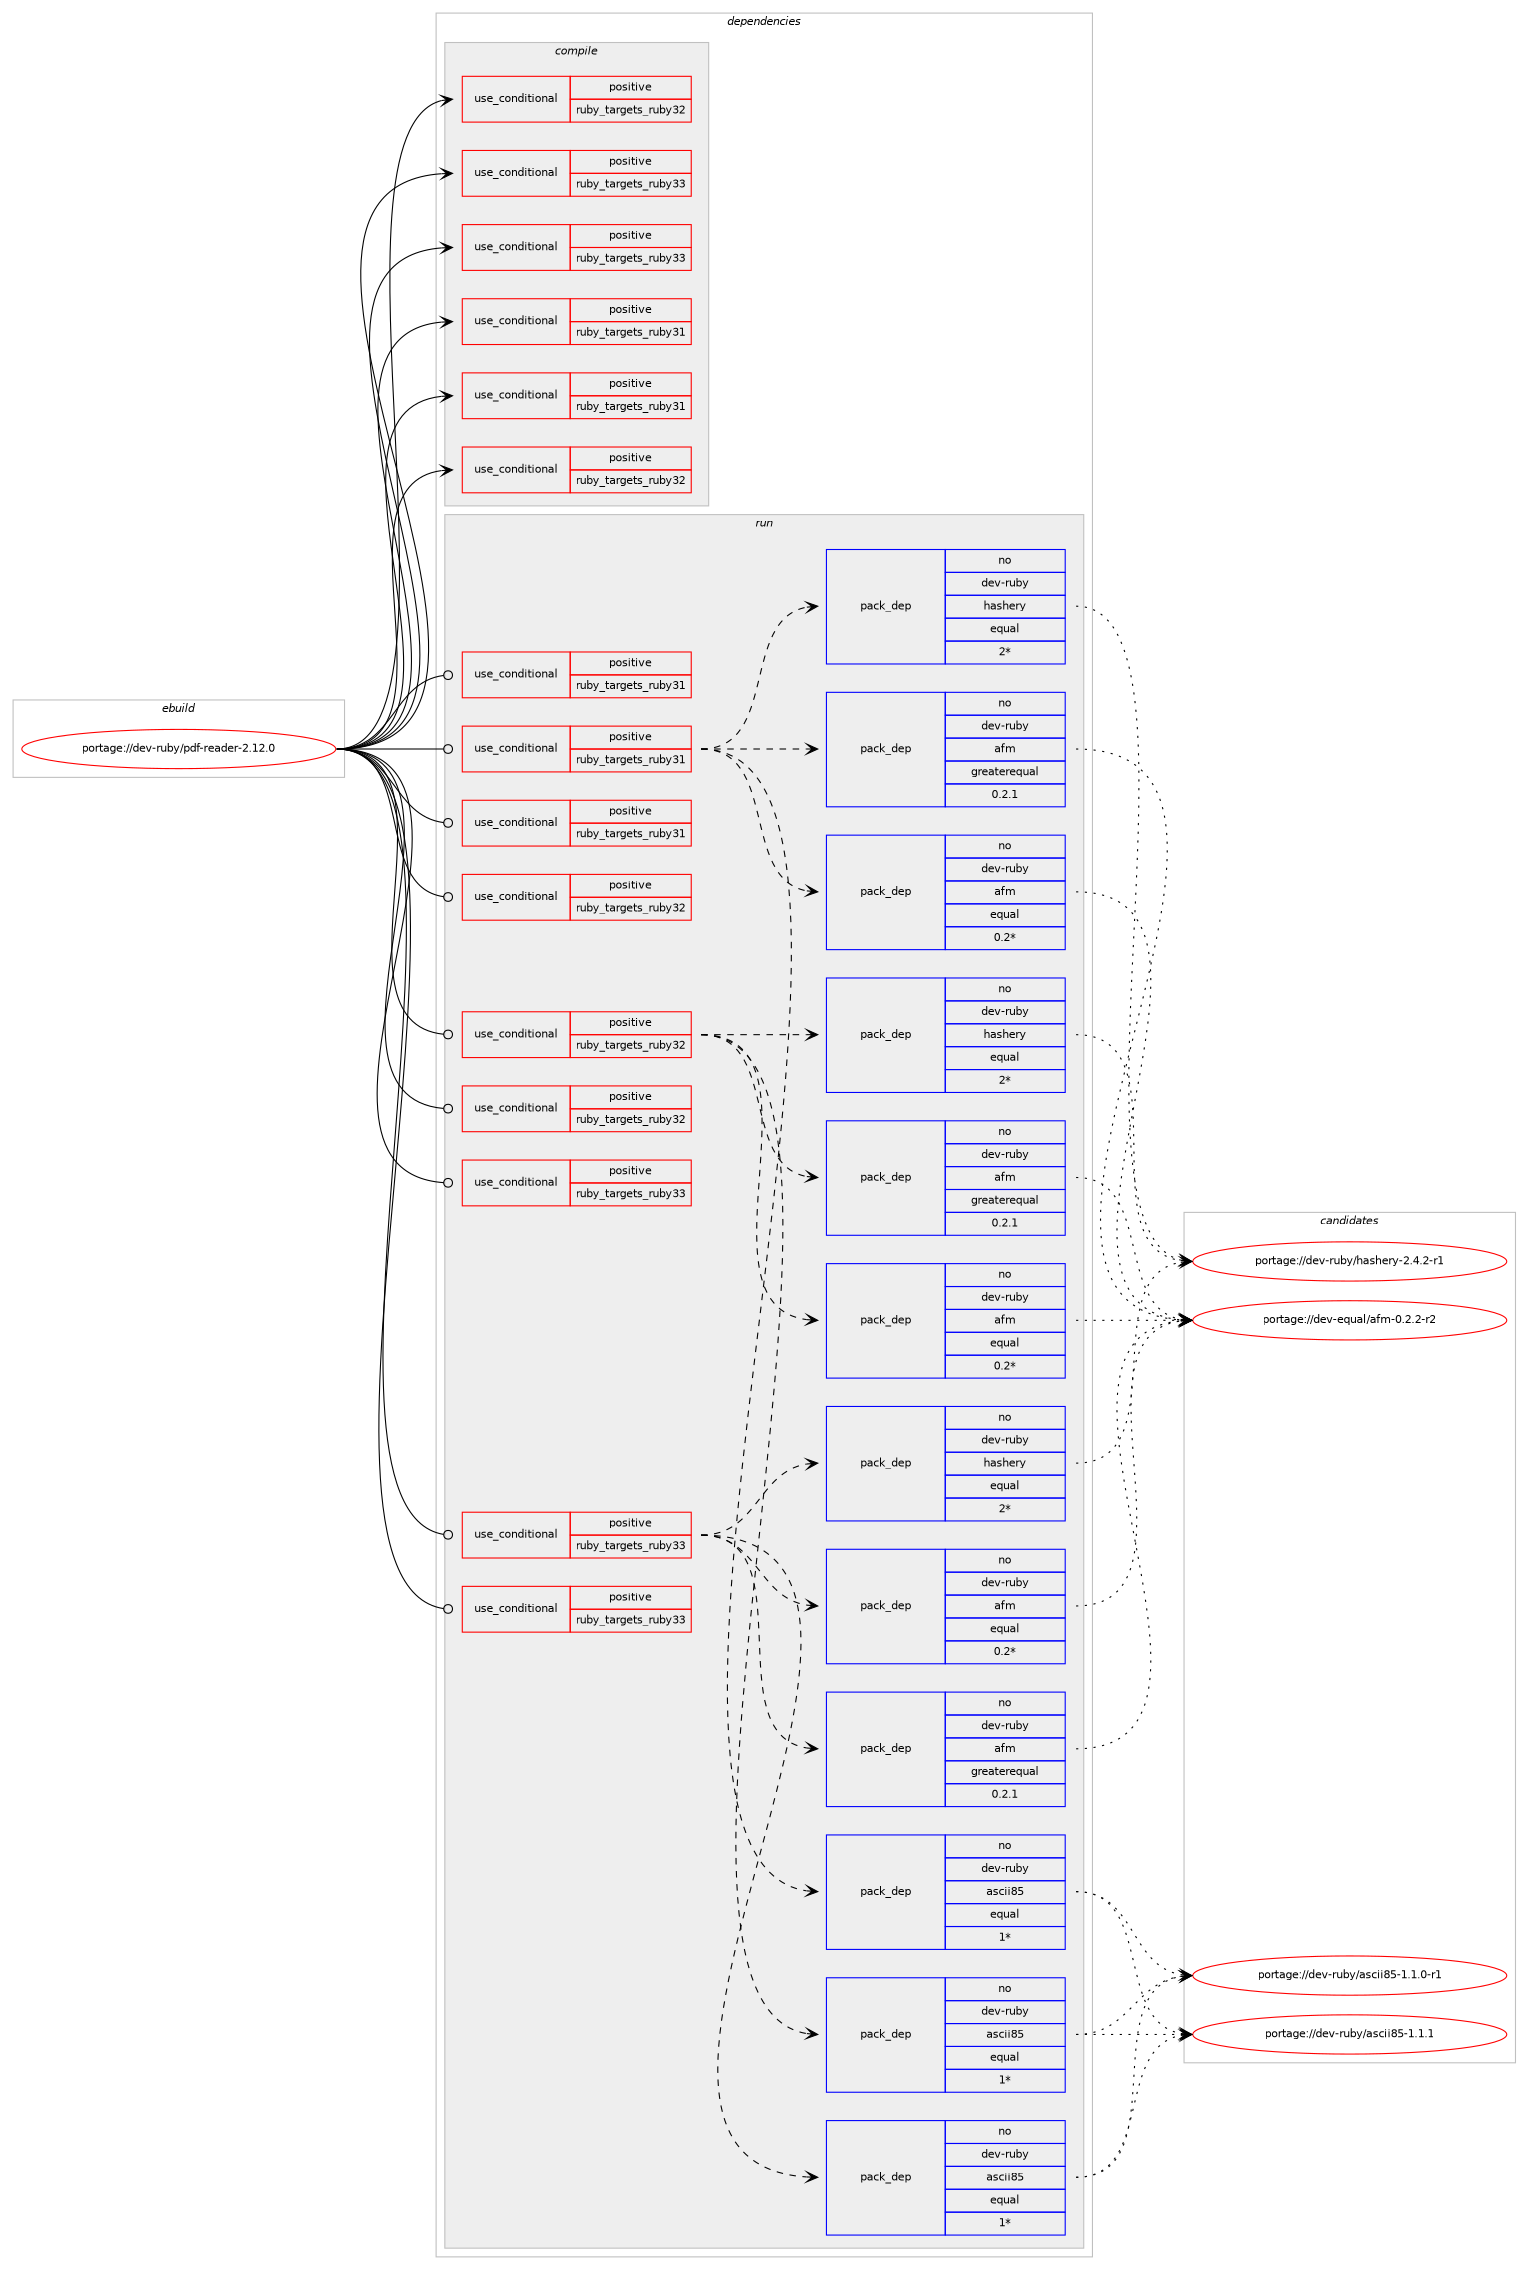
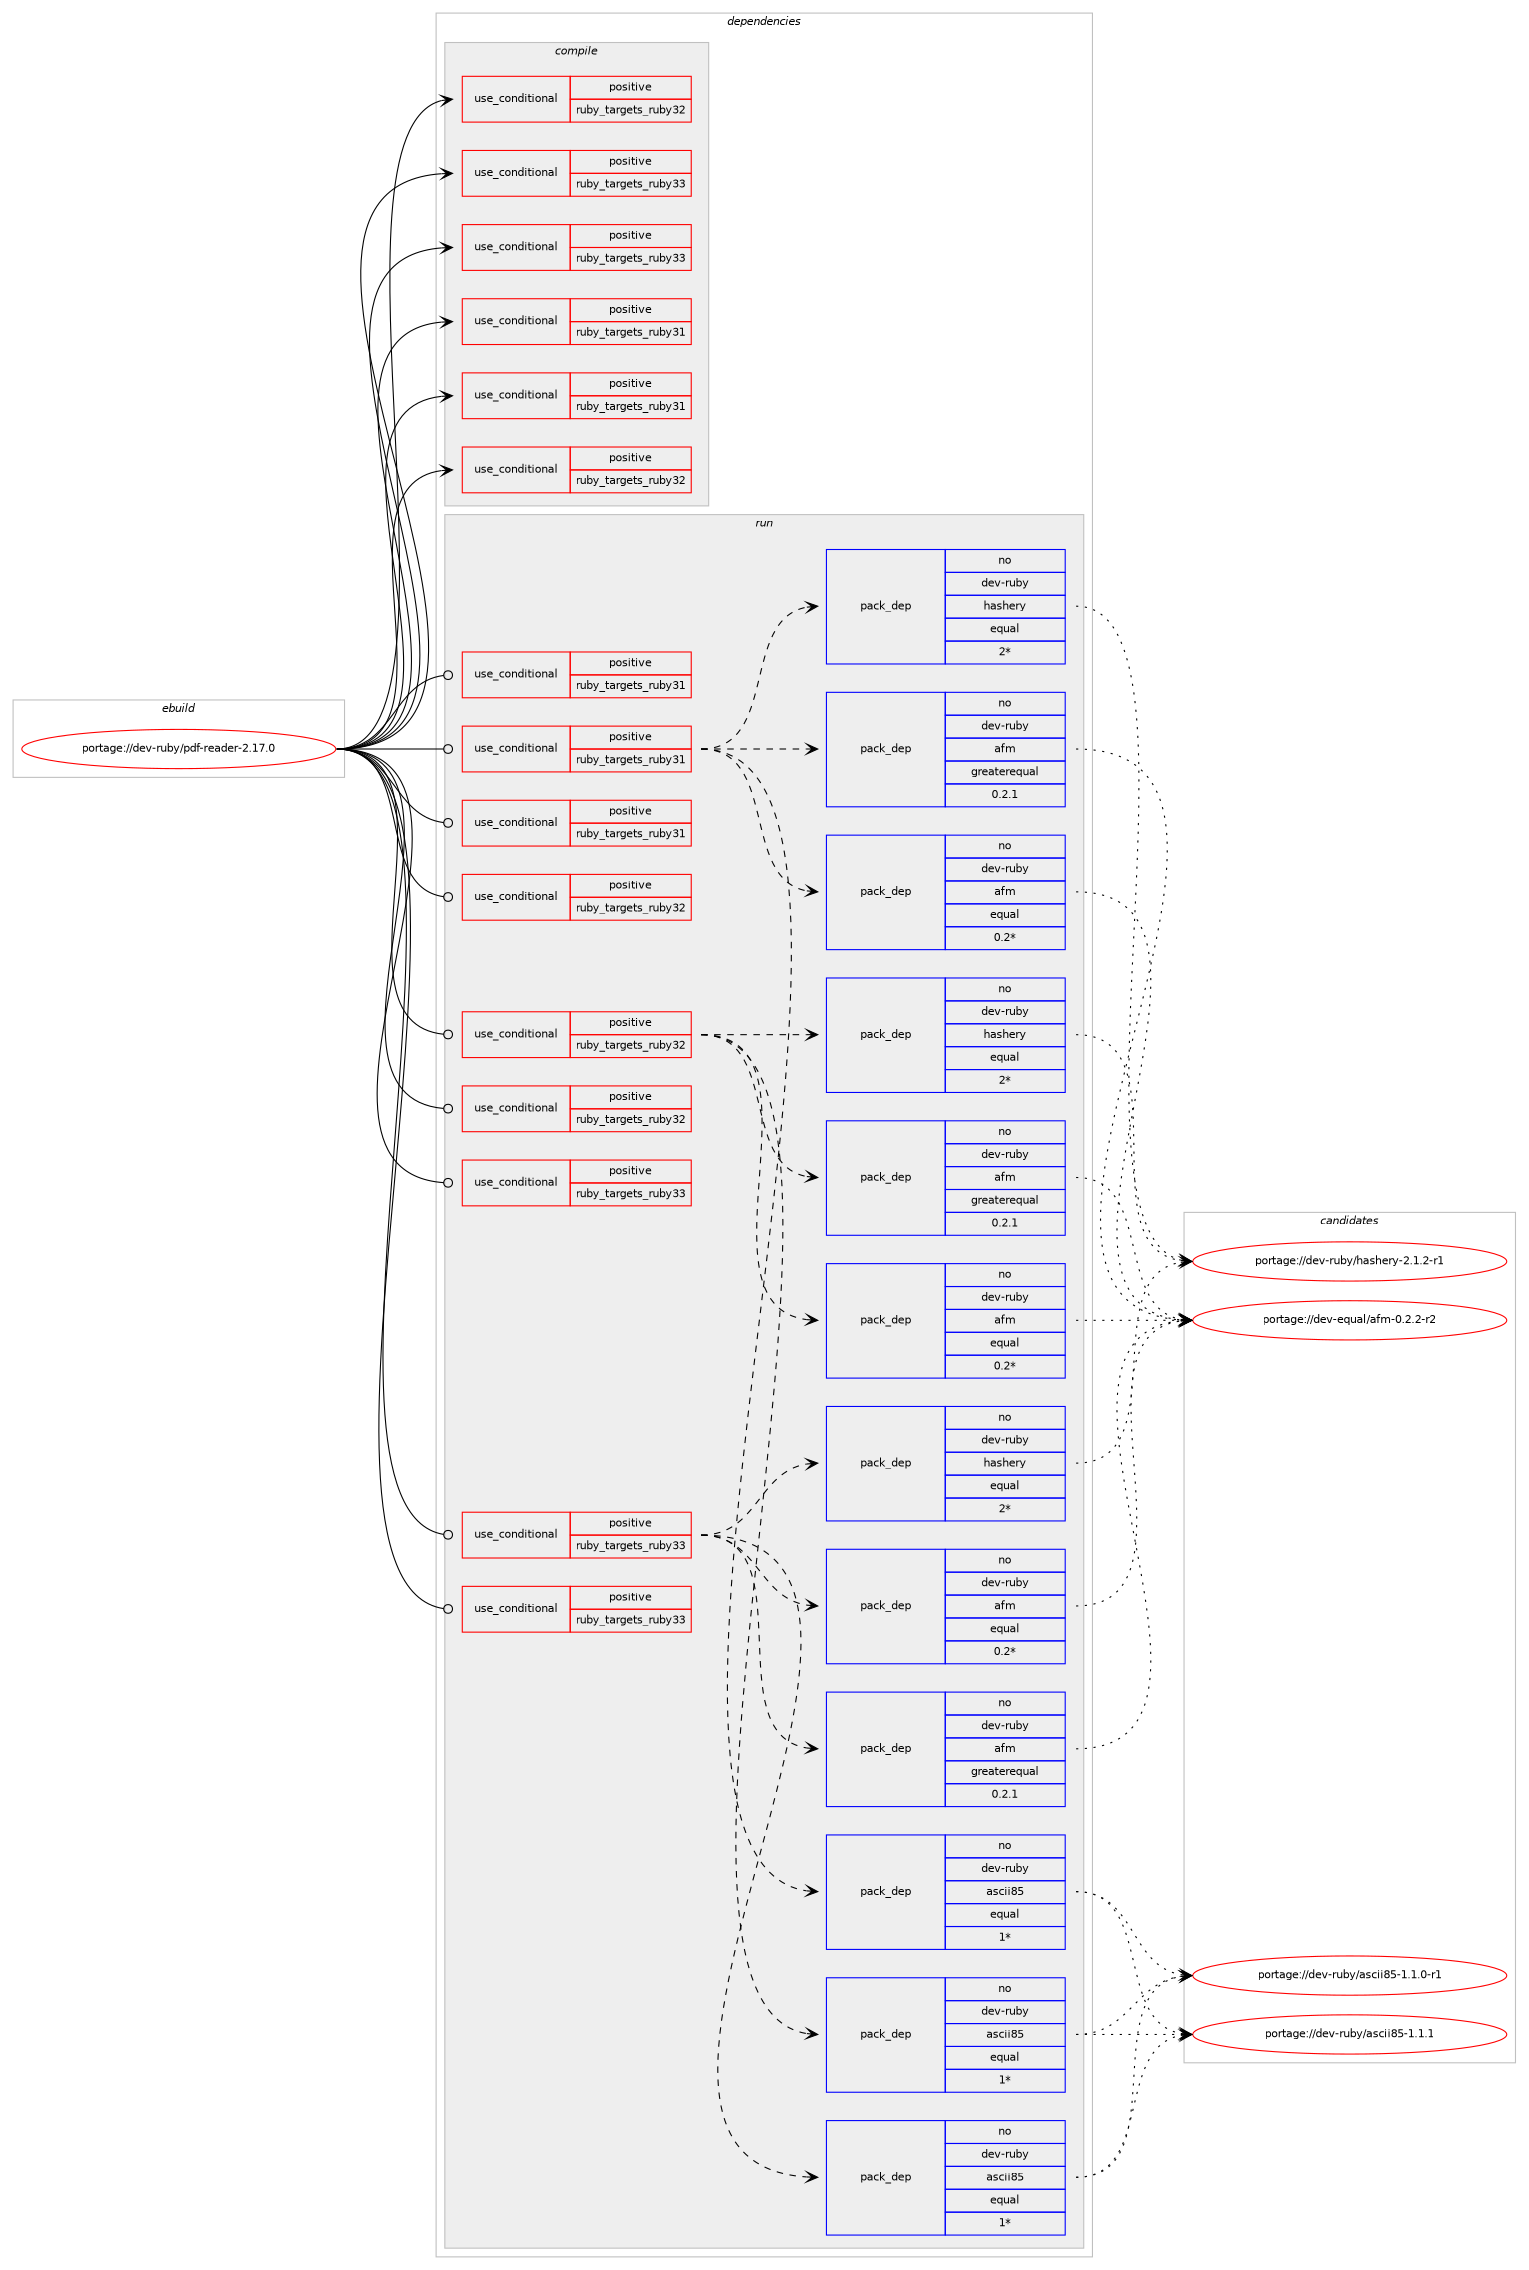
node "portage://dev-ruby/pdf-reader-2.12.0": label "portage://dev-ruby/pdf-reader-2.12.0" -> "portage://dev-ruby/pdf-reader-2.17.0"
node "portage://dev-ruby/hashery-2.4.2-r1": label "portage://dev-ruby/hashery-2.4.2-r1" -> "portage://dev-ruby/hashery-2.1.2-r1"
